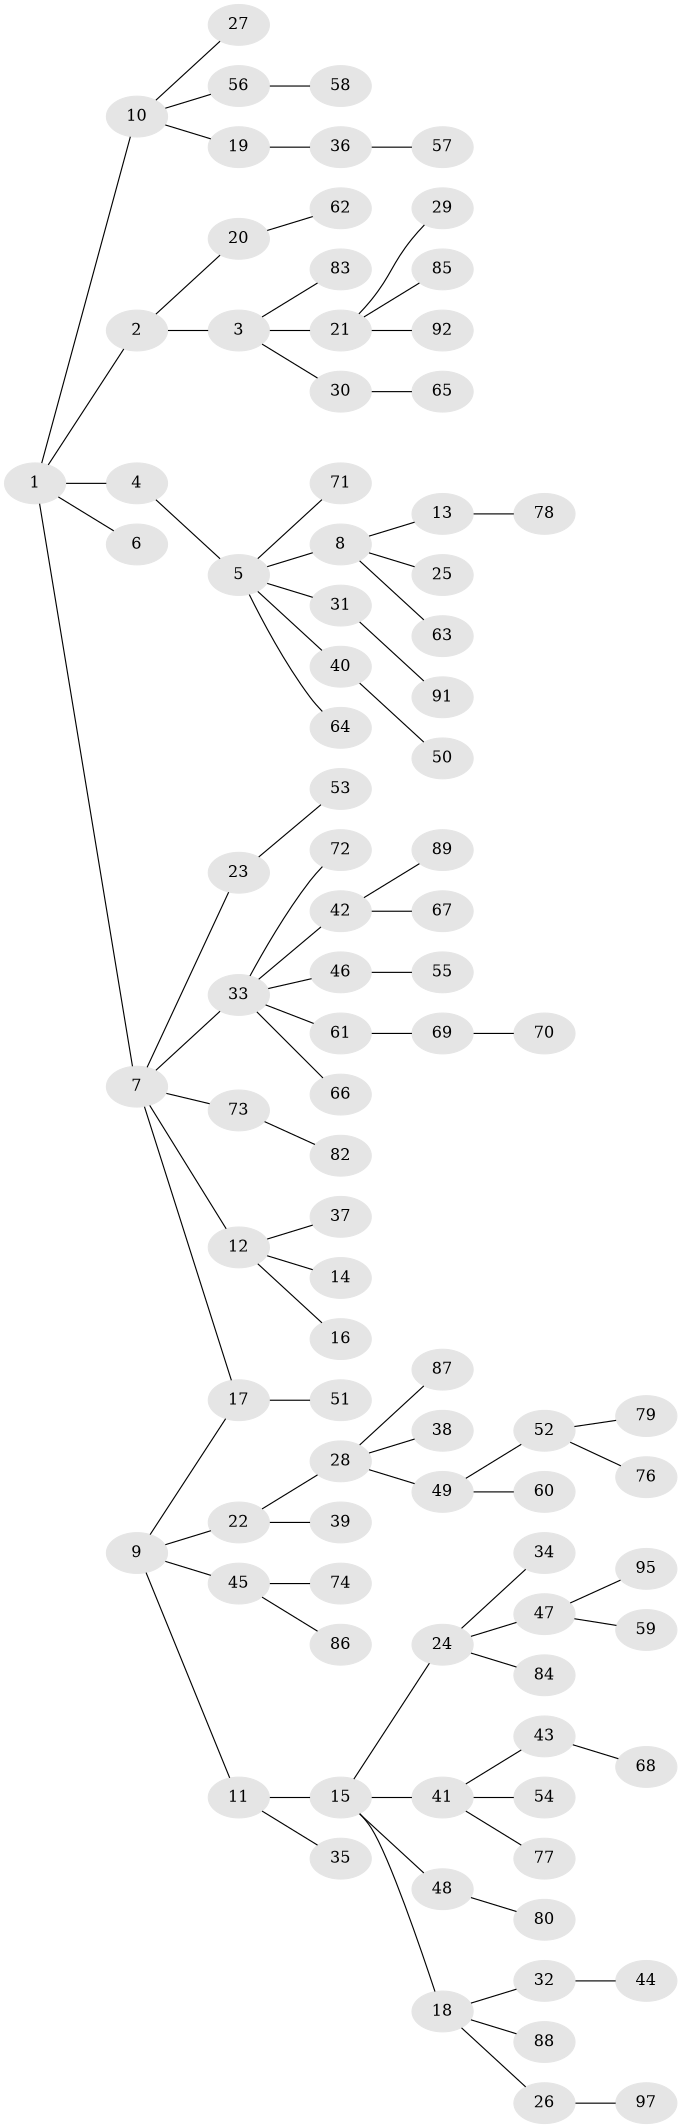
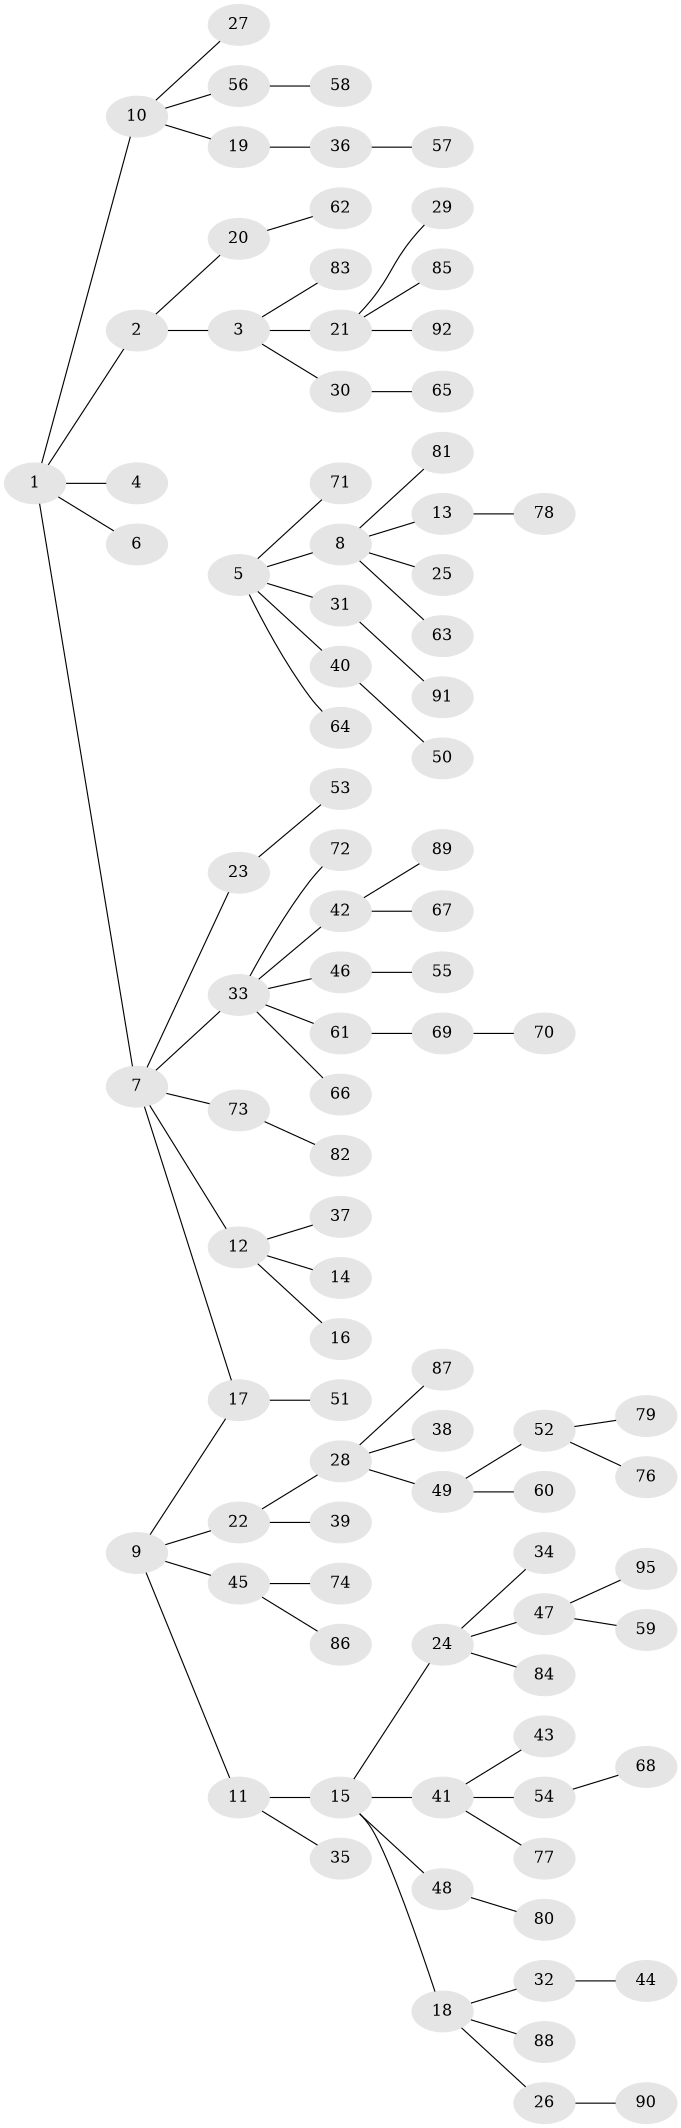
node "81": added
edge "4" -- "5": removed
edge "43" -- "68": now "54" -- "68"
node "97": label "97" -> "90"
